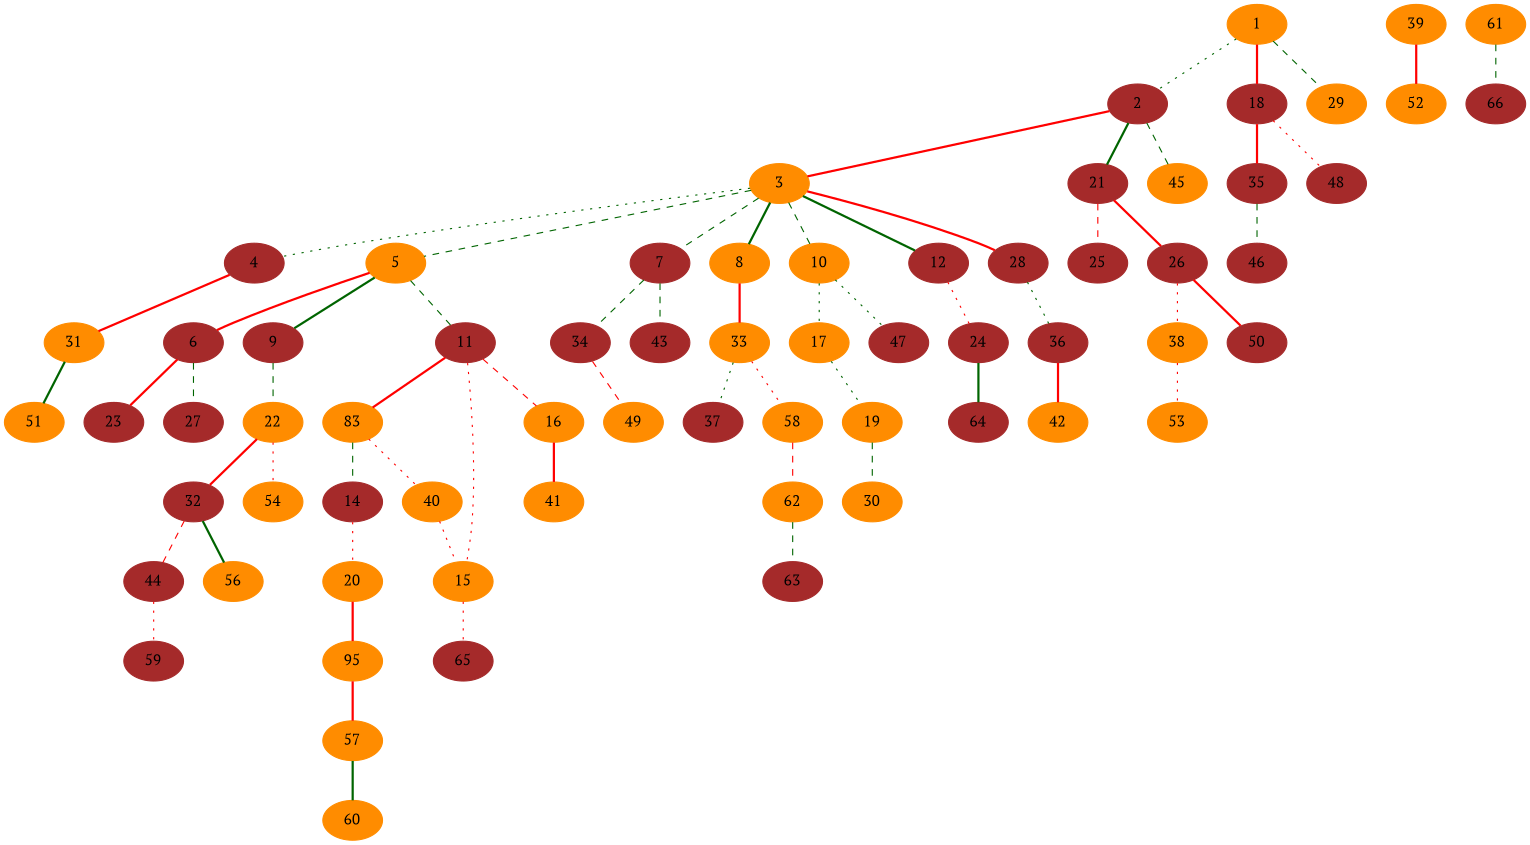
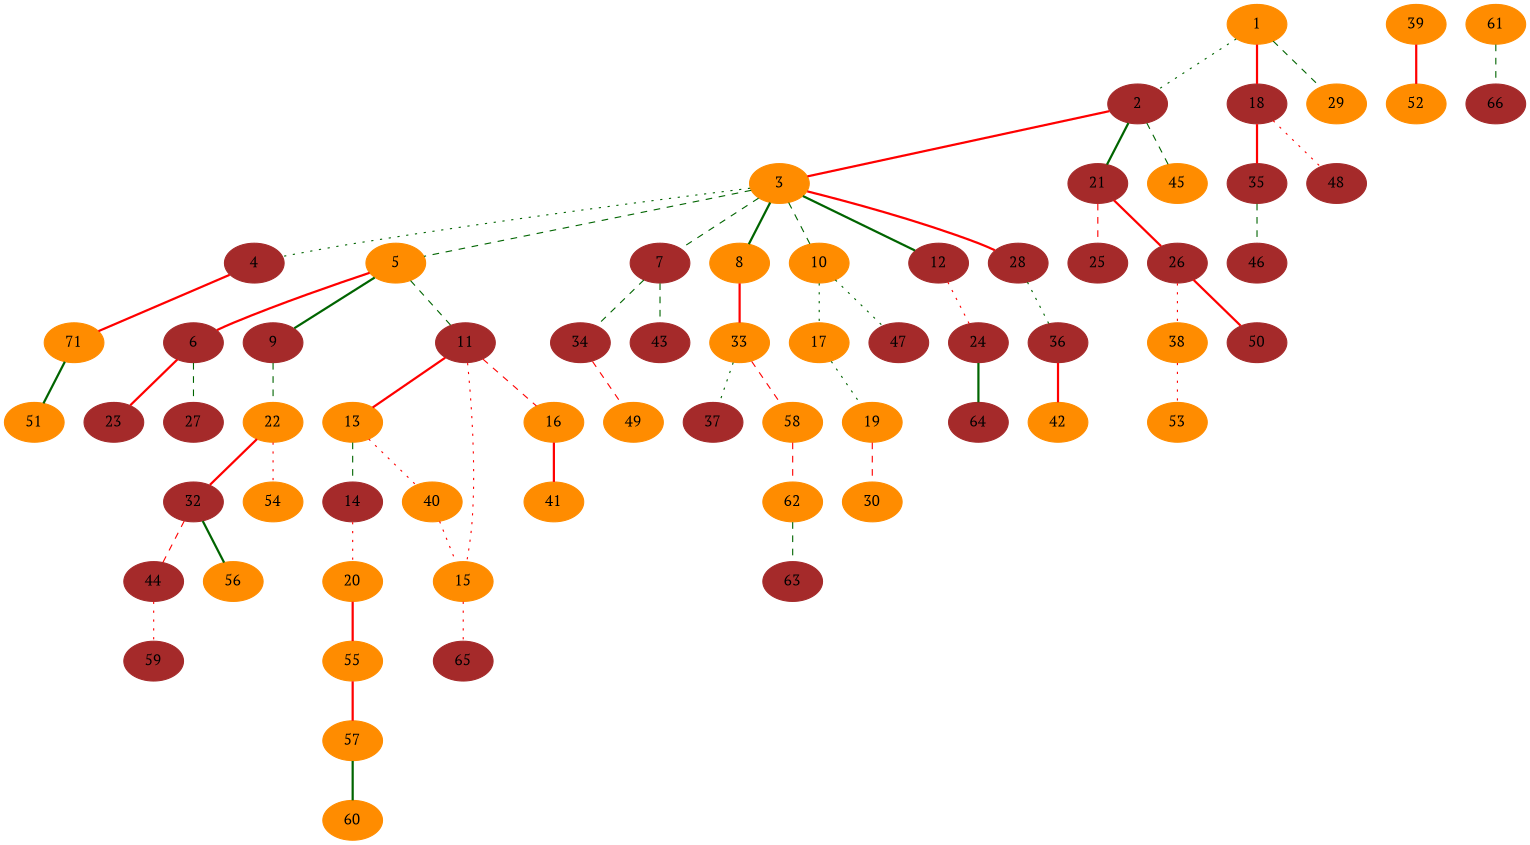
node "31": label "31" -> "71"
edge "33" -- "58": style dotted -> dashed
node "83": label "83" -> "13"
edge "19" -- "30": color darkgreen -> red
node "95": label "95" -> "55"
